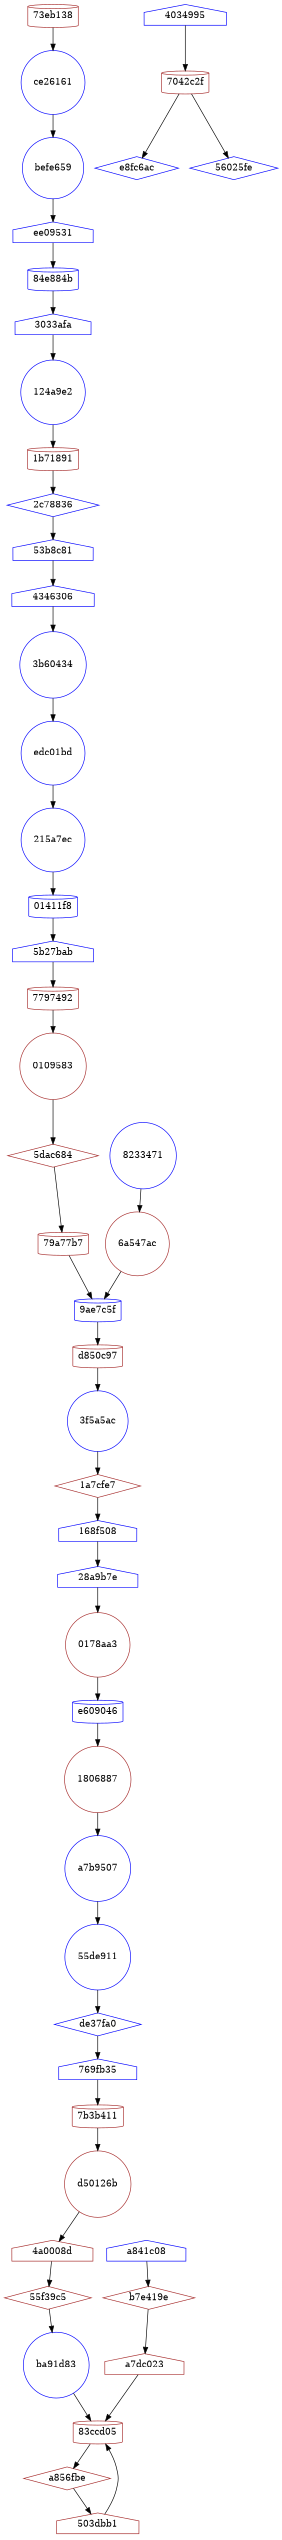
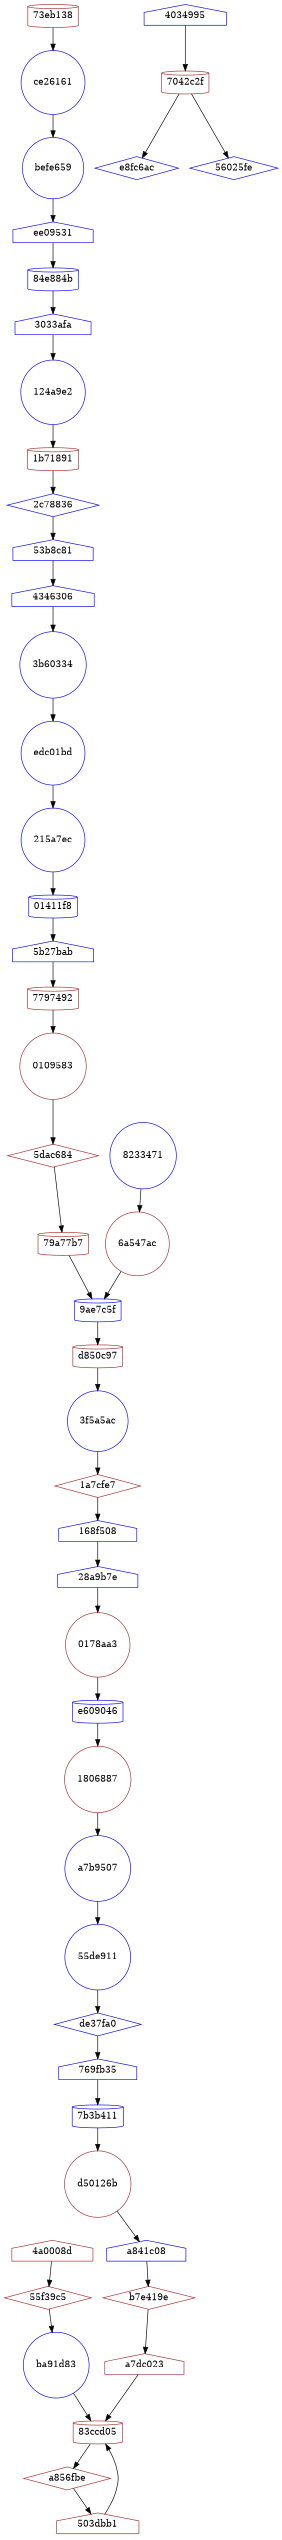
node "3b60434": label "3b60434" -> "3b60334"
node "7b3b411": color brown -> blue
edge "d50126b" -> "4a0008d": now "d50126b" -> "a841c08"
